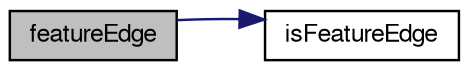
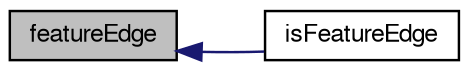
edge "featureEdge" -> "isFeatureEdge": reversed
